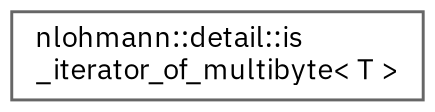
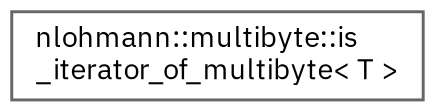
node "nlohmann::detail::is _iterator_of_multibyte< T >": label "nlohmann::detail::is _iterator_of_multibyte< T >" -> "nlohmann::multibyte::is _iterator_of_multibyte< T >"
